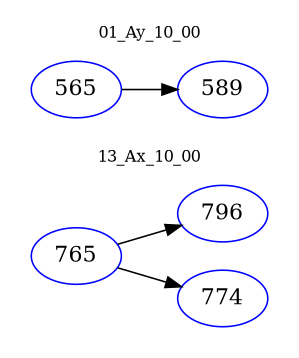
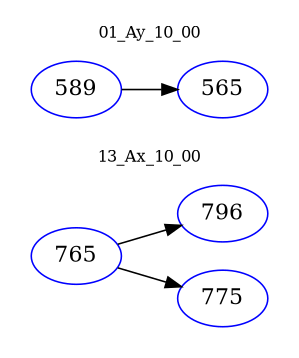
edge "565" -> "589": reversed
node "774": label "774" -> "775"
